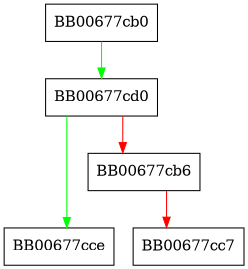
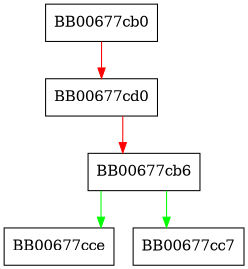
edge "BB00677cb0" -> "BB00677cd0": color green -> red
edge "BB00677cd0" -> "BB00677cce": now "BB00677cb6" -> "BB00677cce"
edge "BB00677cb6" -> "BB00677cc7": color red -> green
